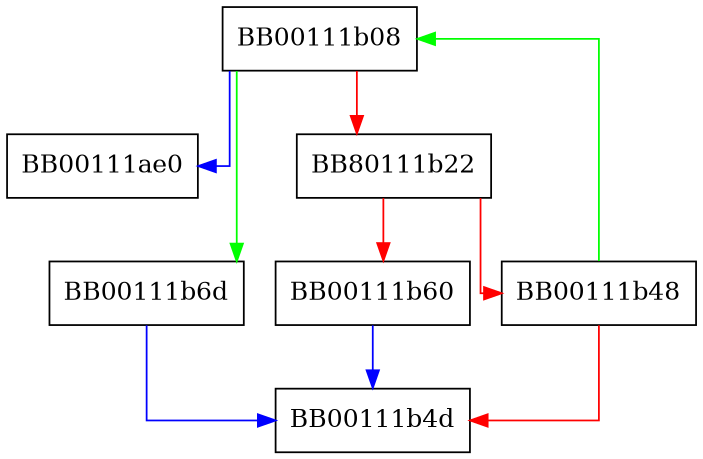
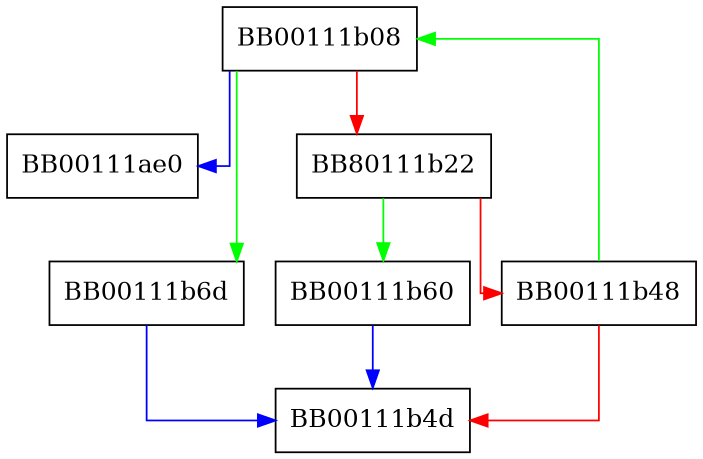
edge "BB80111b22" -> "BB00111b60": color red -> green
